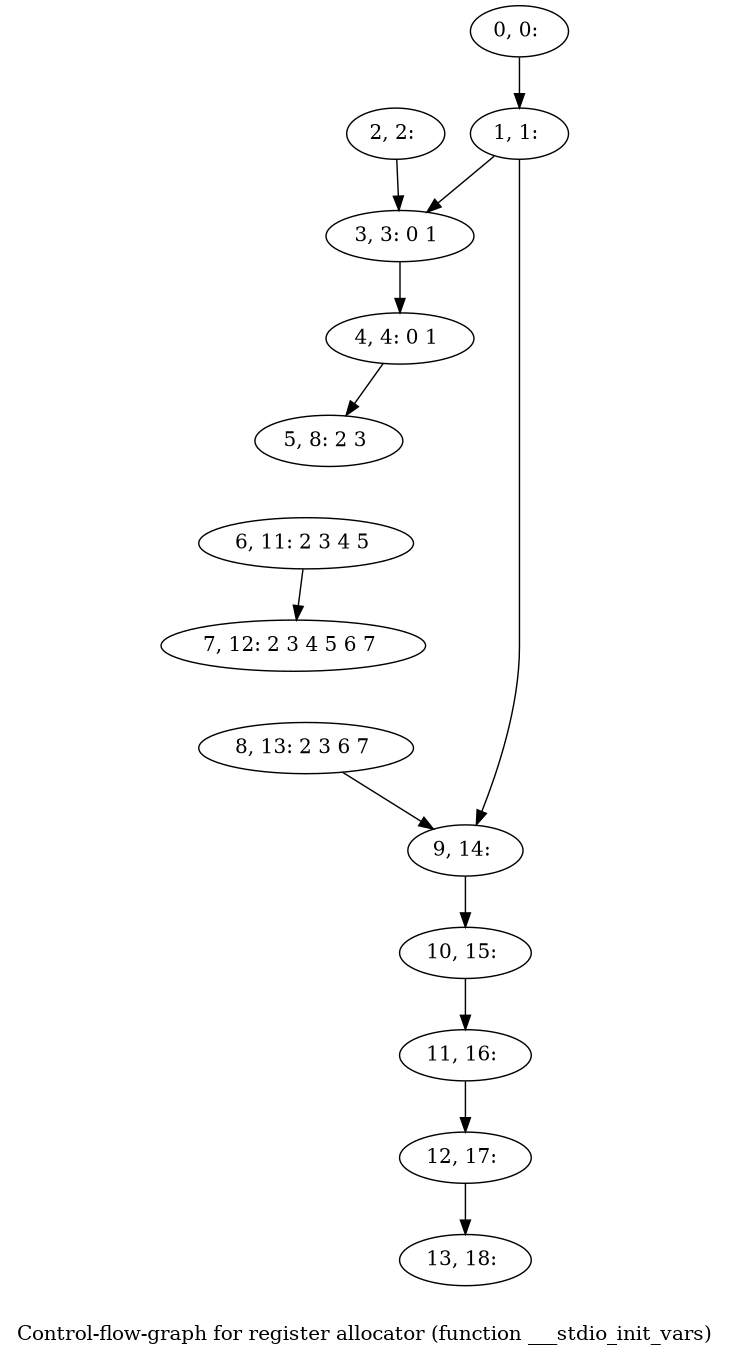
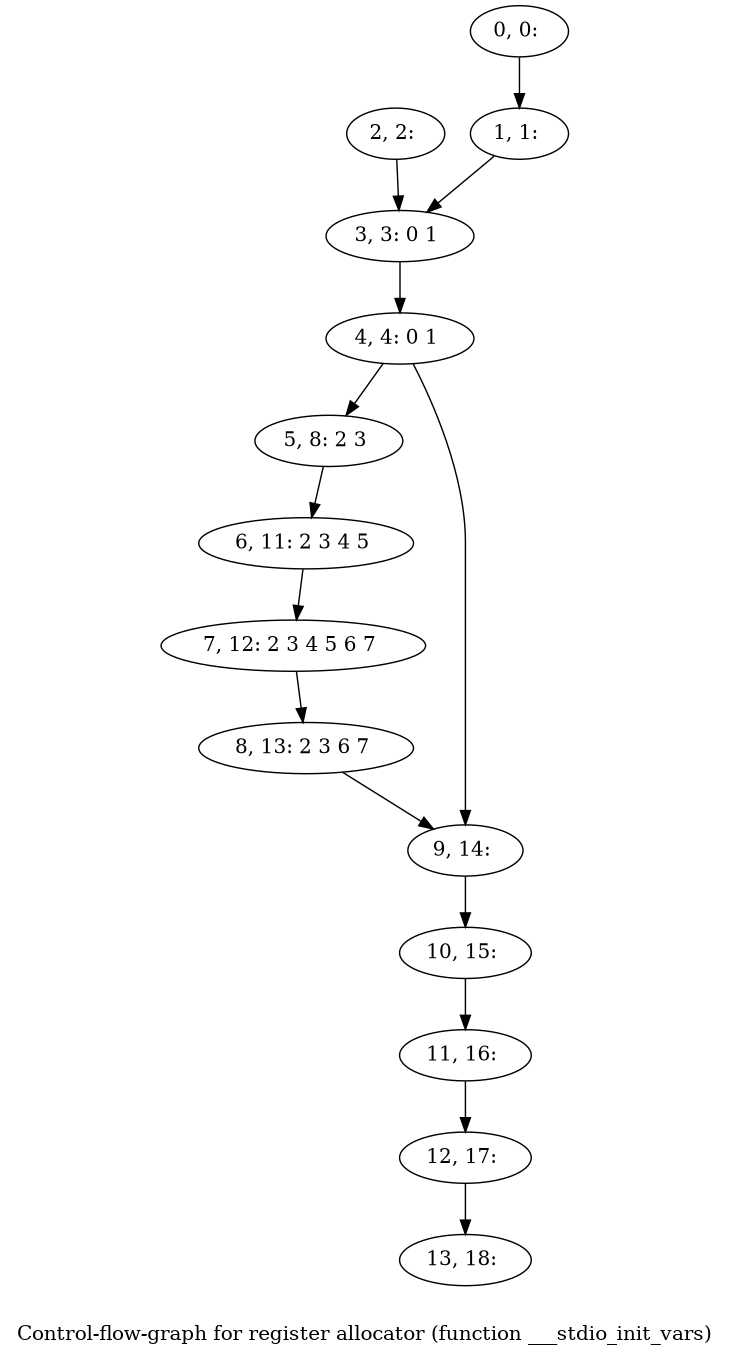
edge "5, 8: 2 3" -> "6, 11: 2 3 4 5": added
edge "1, 1:" -> "9, 14:": now "4, 4: 0 1" -> "9, 14:"
edge "7, 12: 2 3 4 5 6 7" -> "8, 13: 2 3 6 7": added
